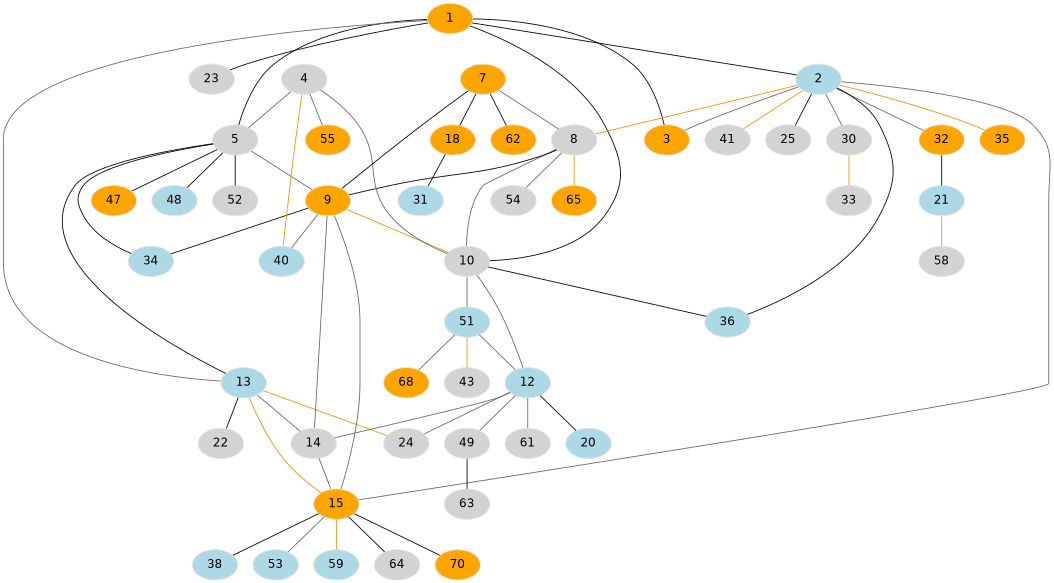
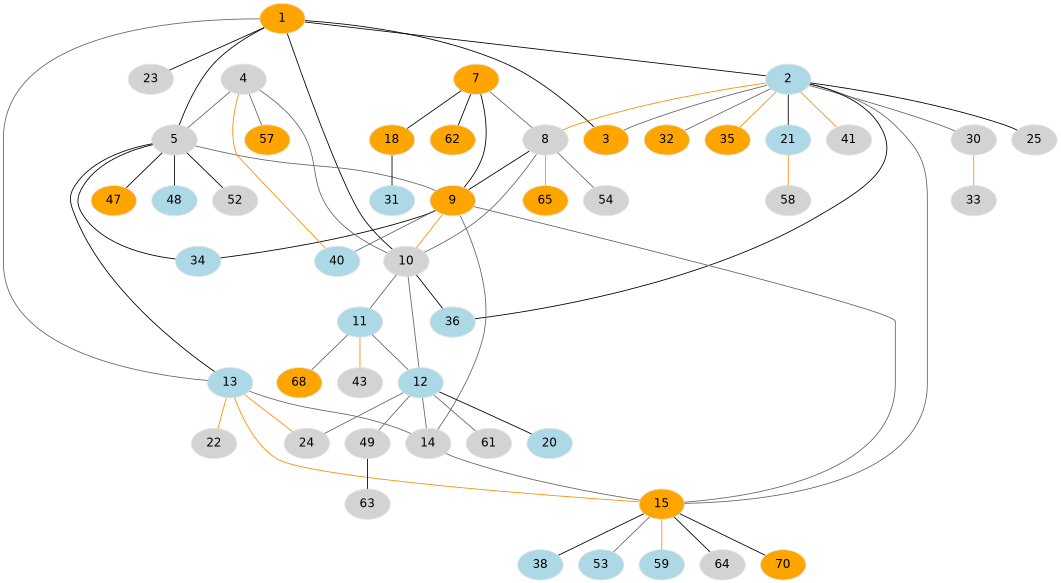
node "55": label "55" -> "57"
edge "32" -- "21": now "2" -- "21"
node "51": label "51" -> "11"
edge "13" -- "22": color black -> darkorange
